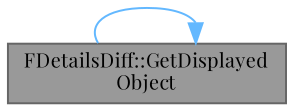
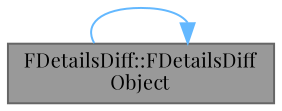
node "FDetailsDiff::GetDisplayed Object": label "FDetailsDiff::GetDisplayed Object" -> "FDetailsDiff::FDetailsDiff Object"
